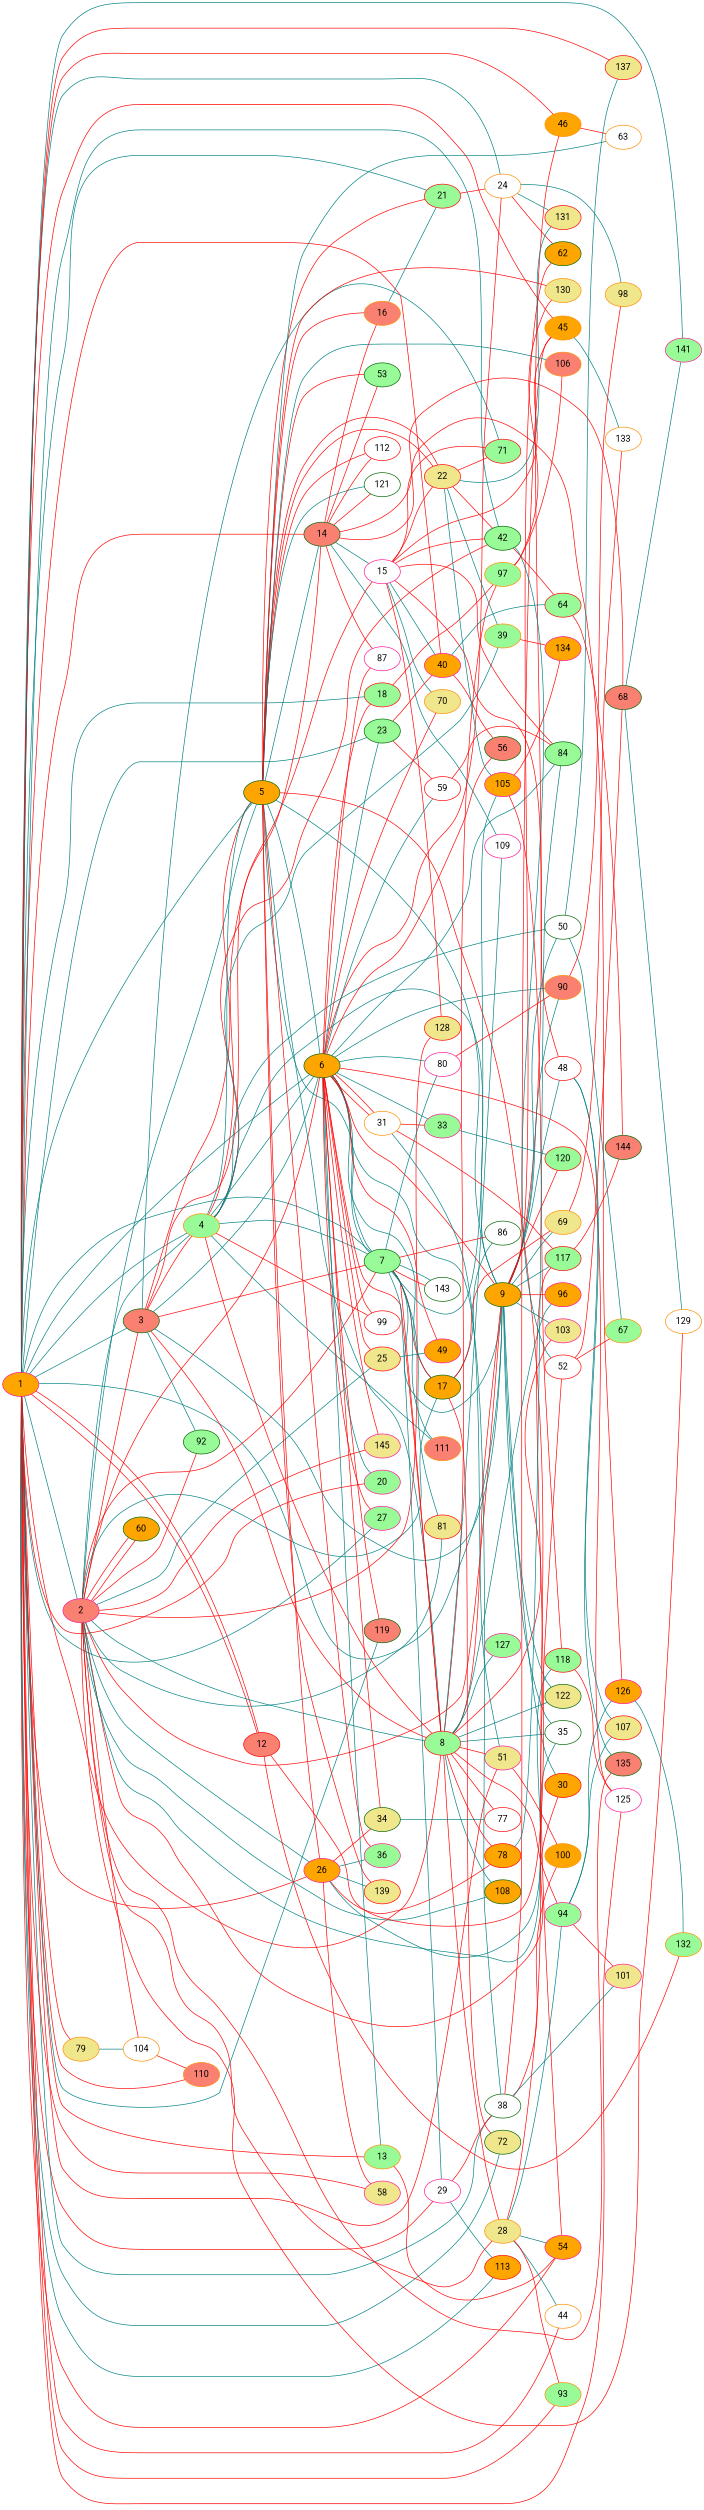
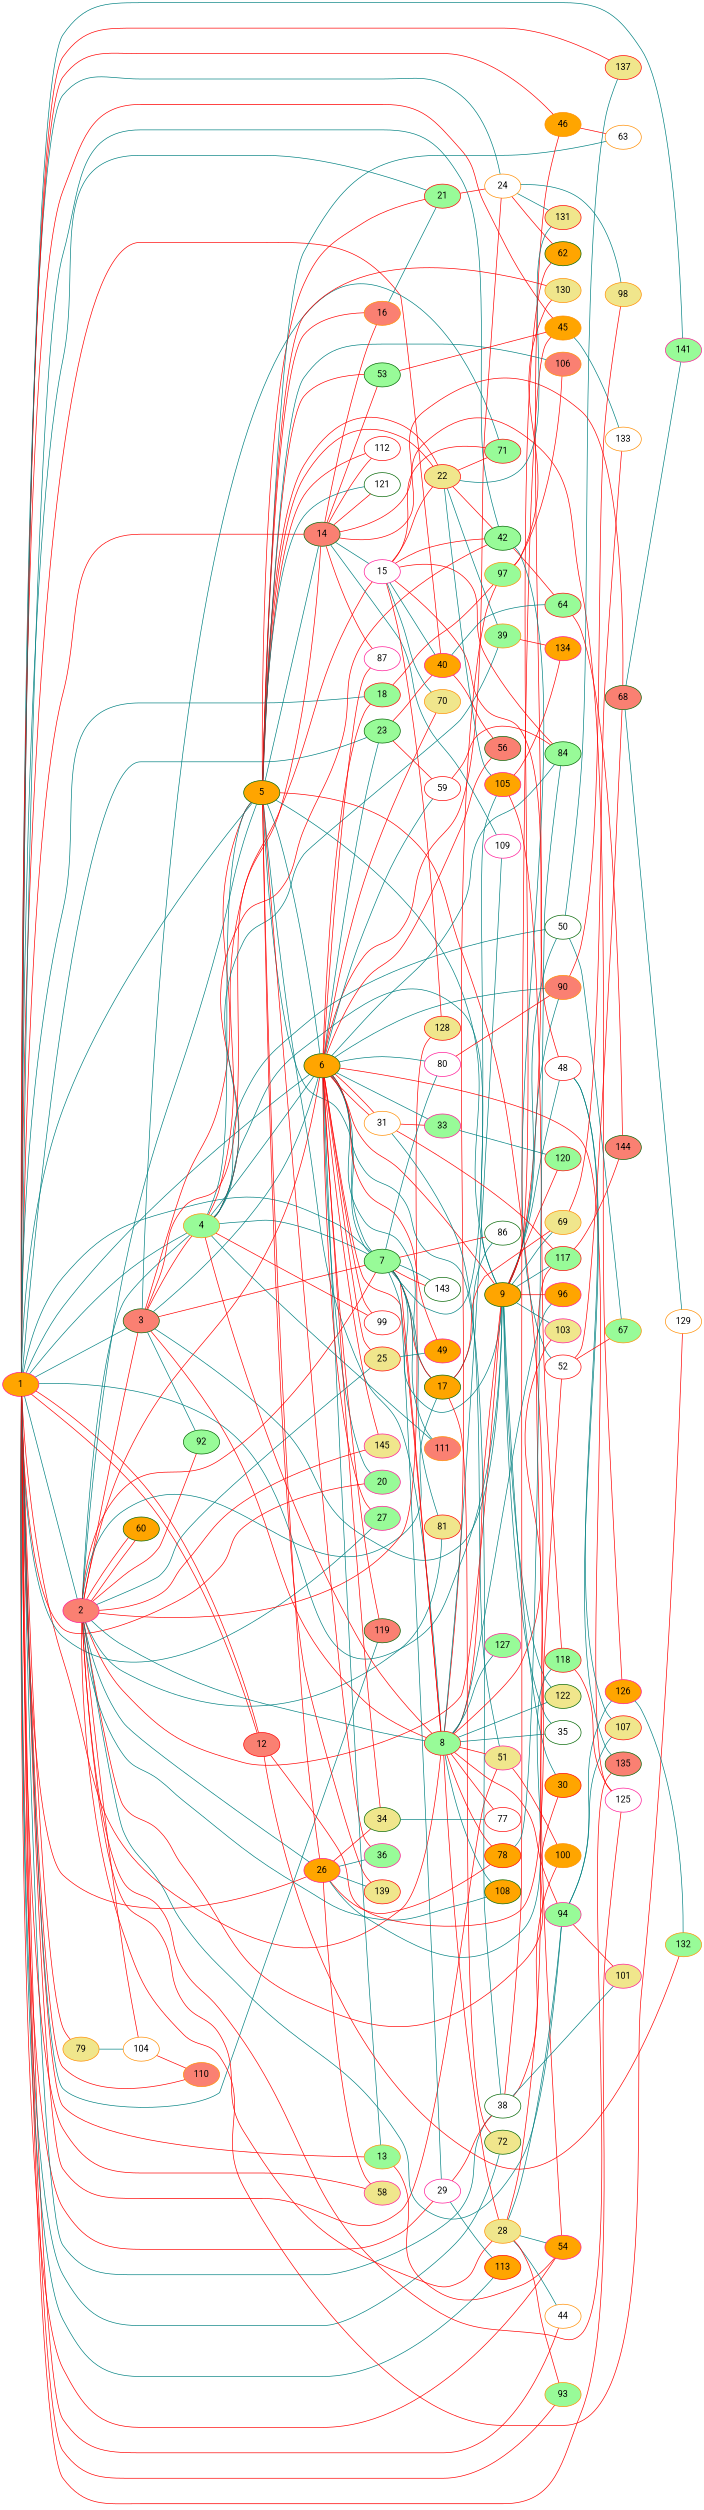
edge "45" -- "15": now "45" -- "53"
edge "2" -- "35": now "2" -- "94"
